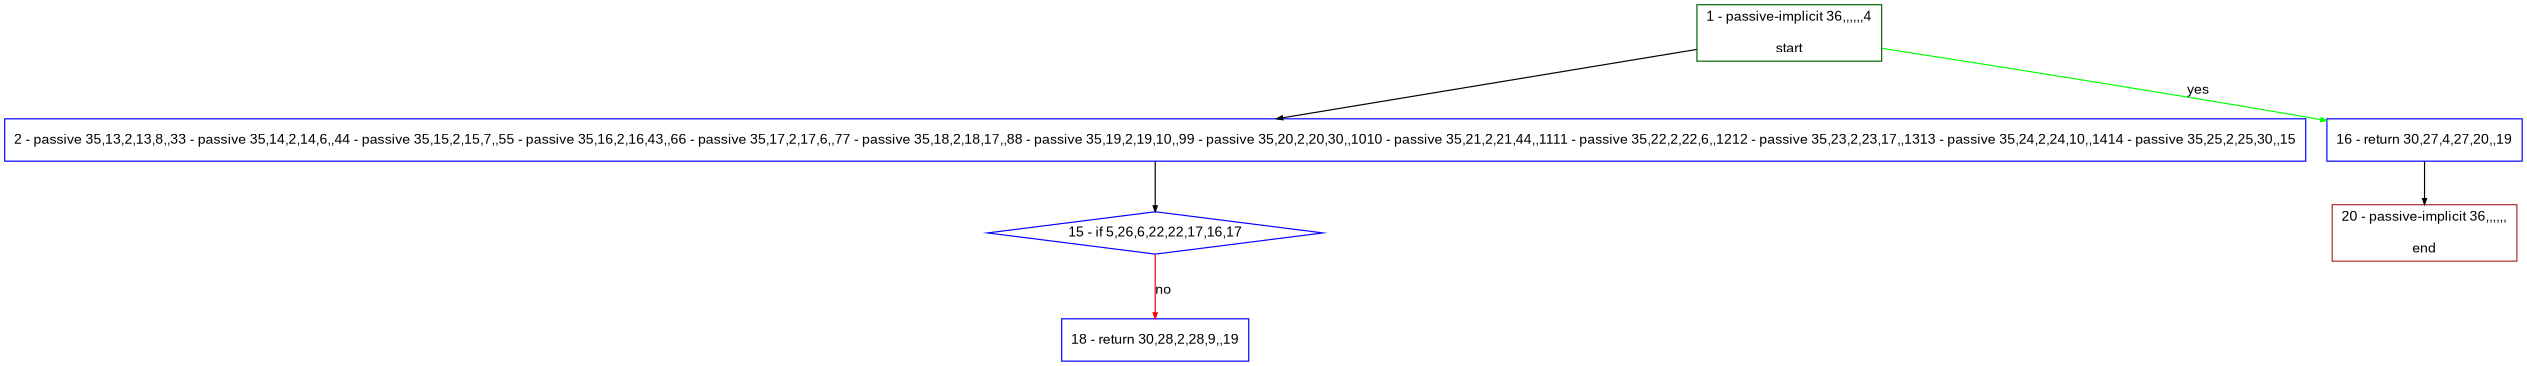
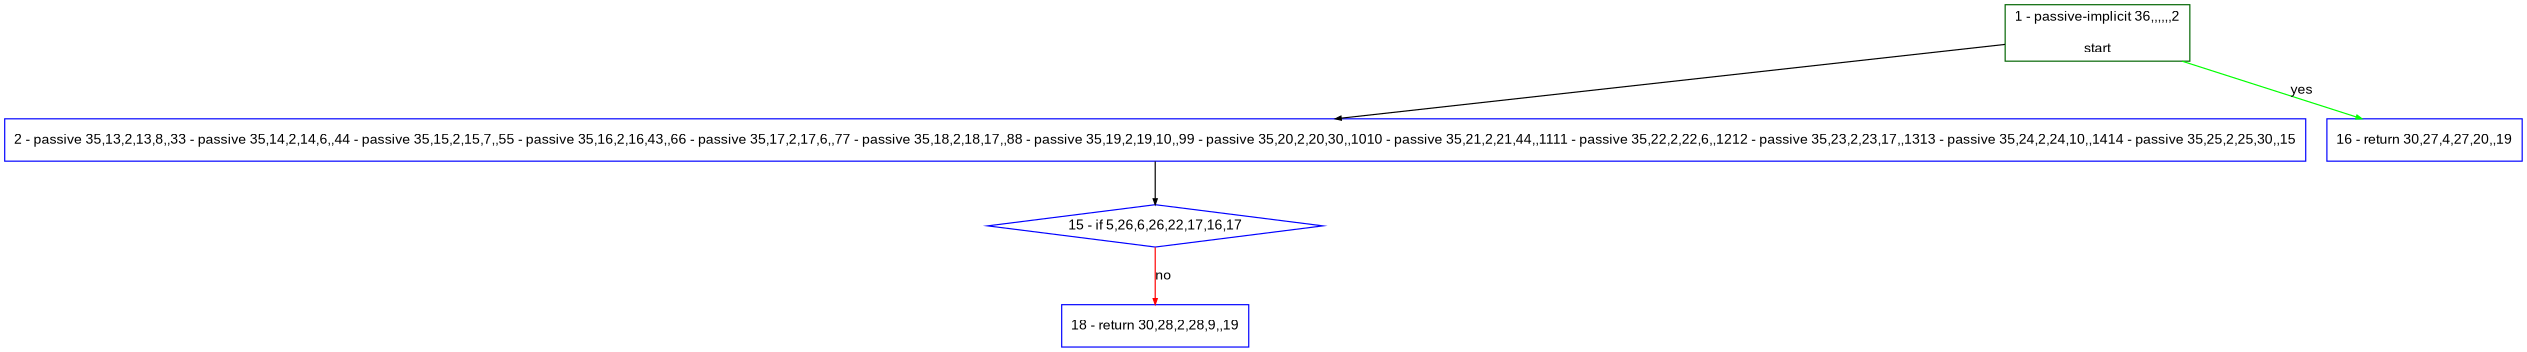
node "1 - passive-implicit 36,,,,,,4 start": label "1 - passive-implicit 36,,,,,,4 start" -> "1 - passive-implicit 36,,,,,,2 start"
node "15 - if 5,26,6,22,22,17,16,17": label "15 - if 5,26,6,22,22,17,16,17" -> "15 - if 5,26,6,26,22,17,16,17"
node "20 - passive-implicit 36,,,,,, end": removed
